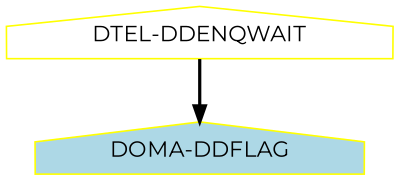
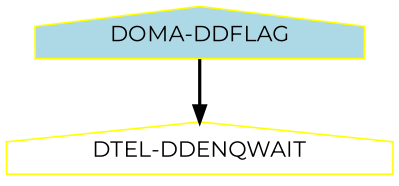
edge "DTEL-DDENQWAIT" -> "DOMA-DDFLAG": reversed
